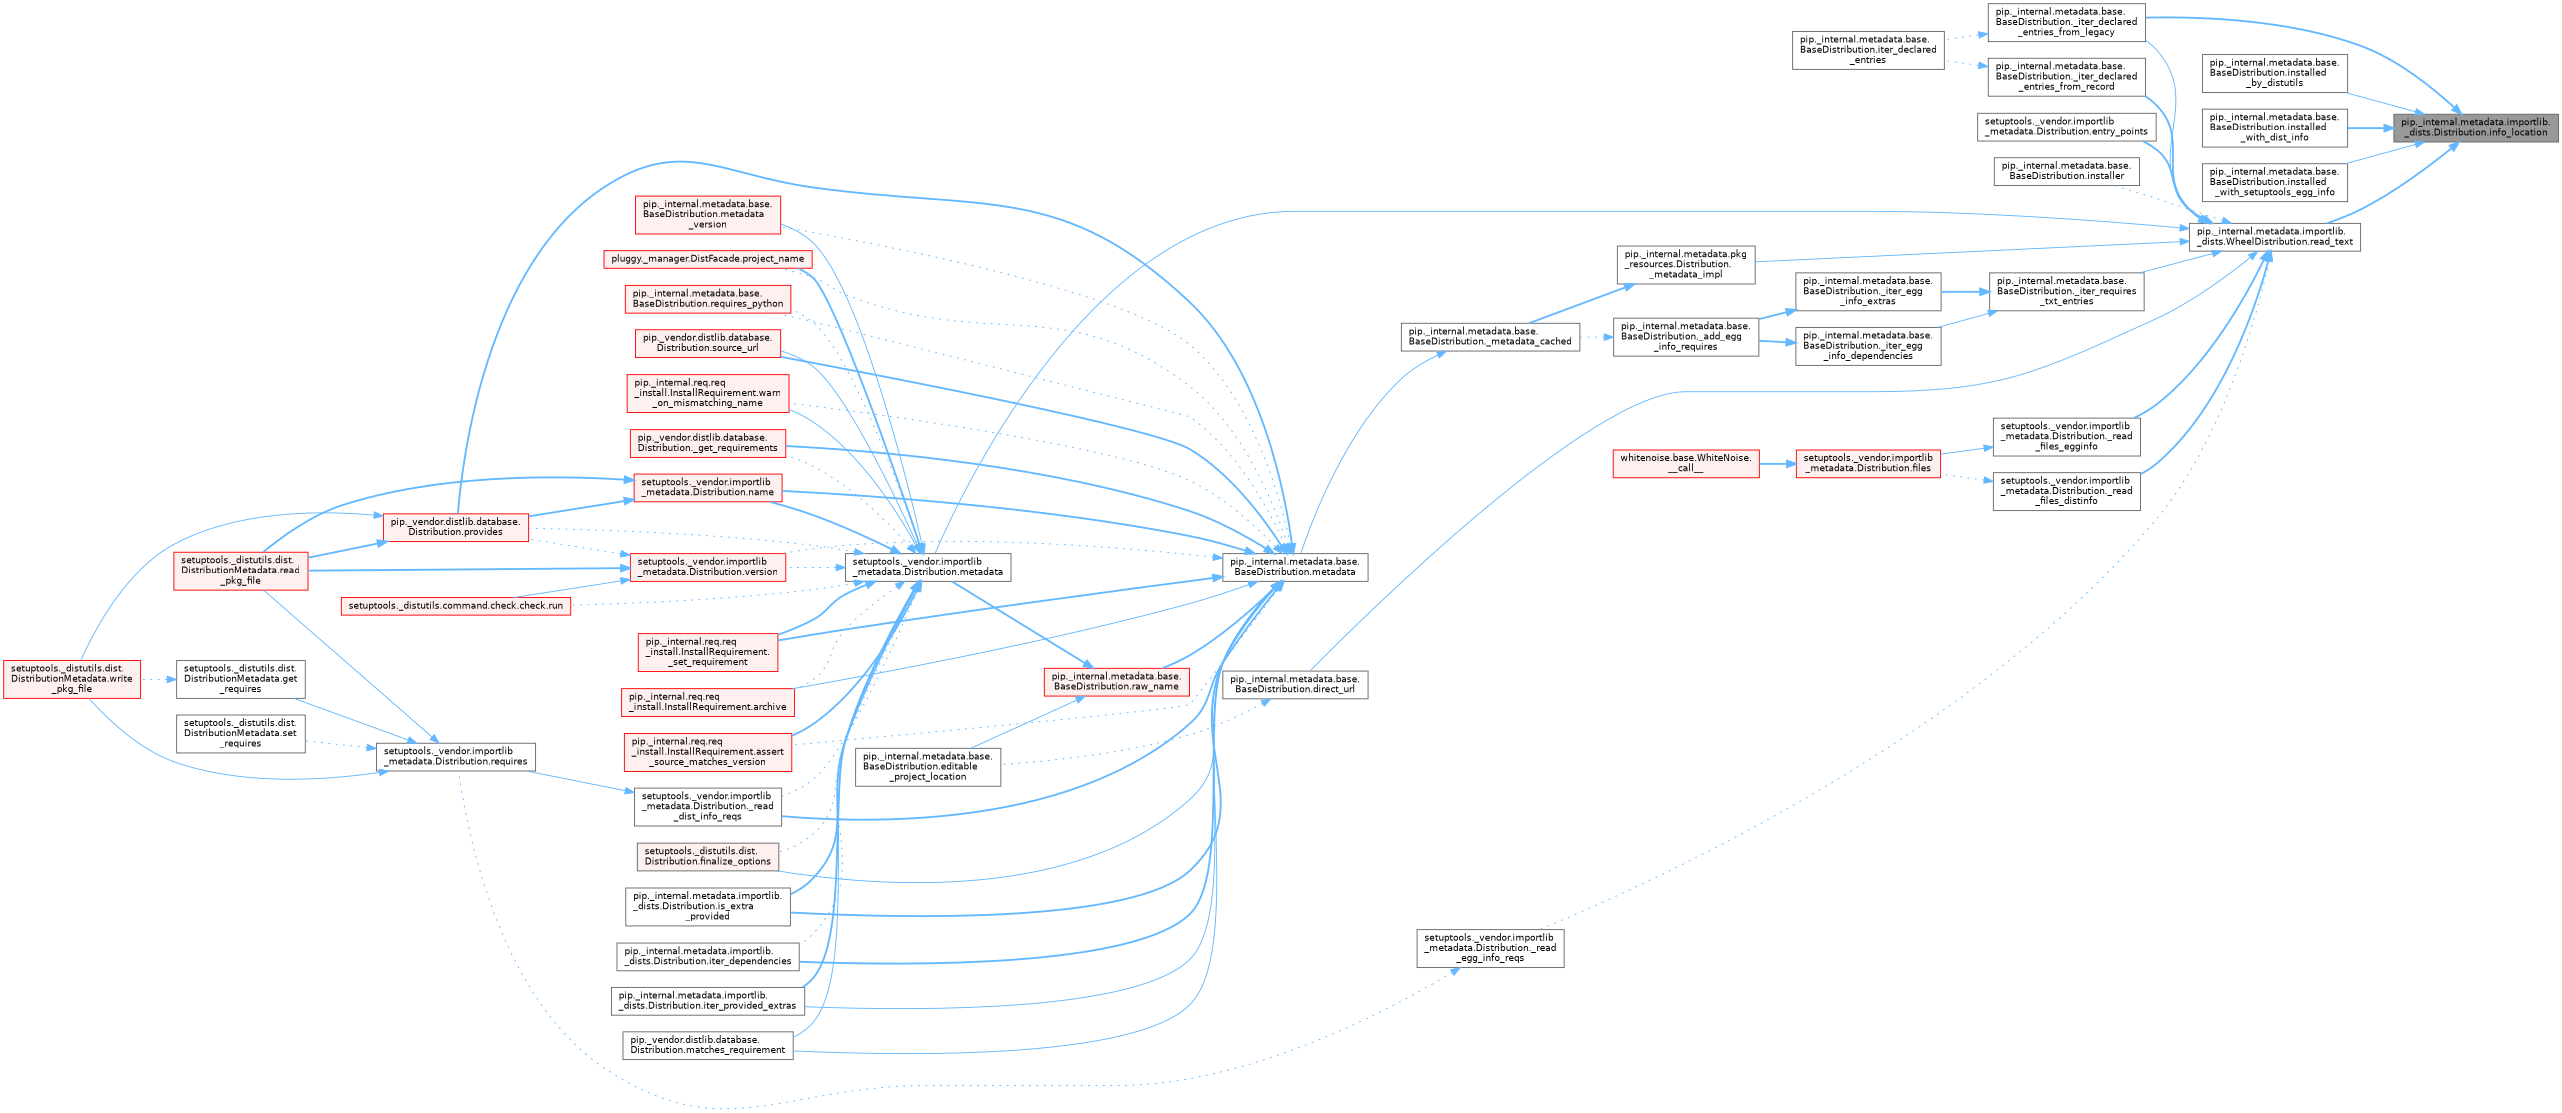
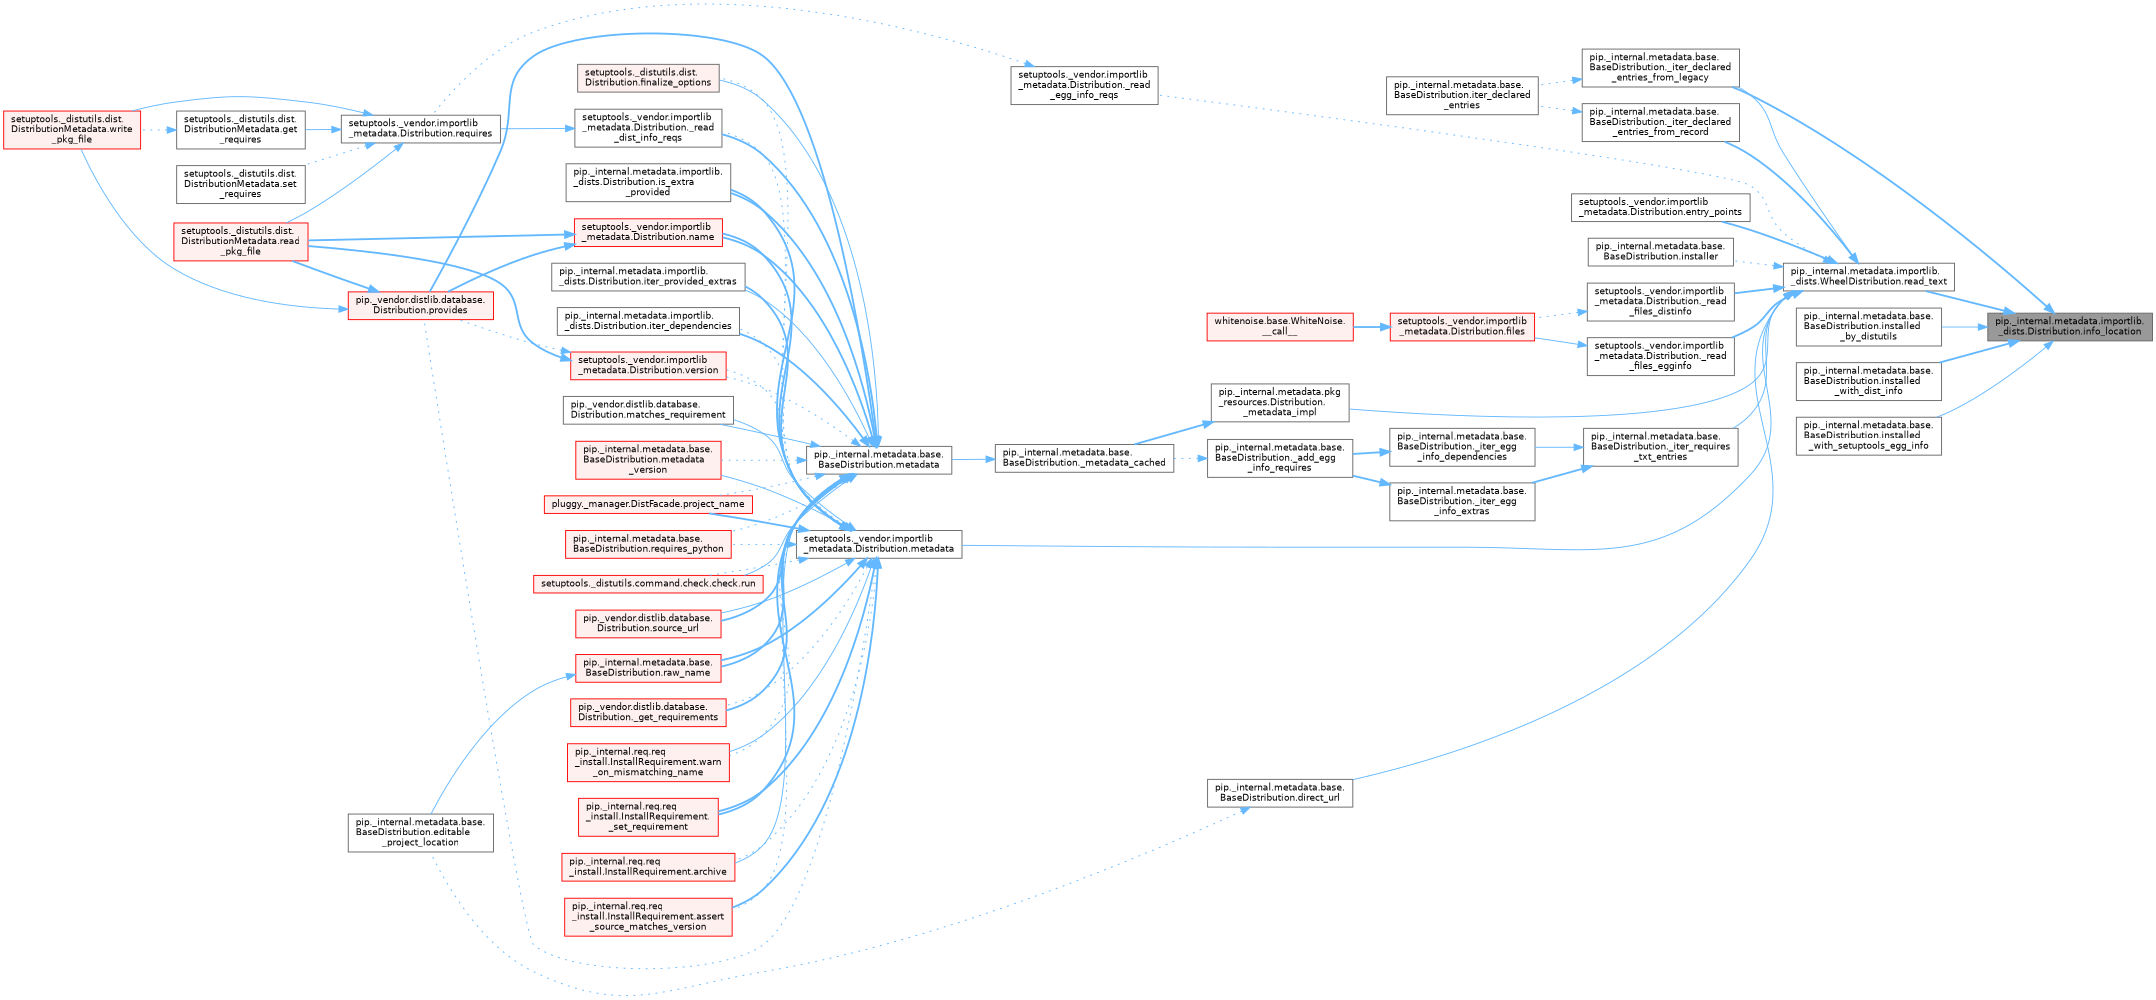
edge "setuptools._distutils.command.check.check.run" -> "setuptools._vendor.importlib _metadata.Distribution.version": now "setuptools._distutils.command.check.check.run" -> "pip._internal.metadata.base. BaseDistribution.metadata"
edge "setuptools._vendor.importlib _metadata.Distribution.metadata" -> "pip._internal.metadata.base. BaseDistribution.raw_name": reversed
